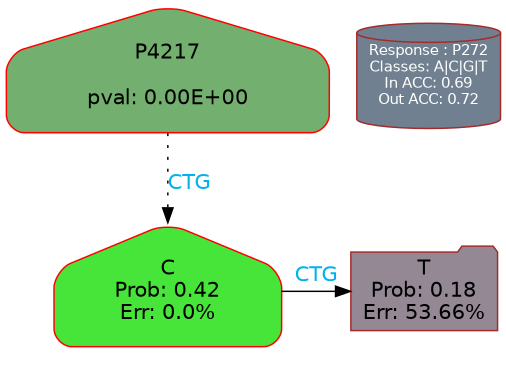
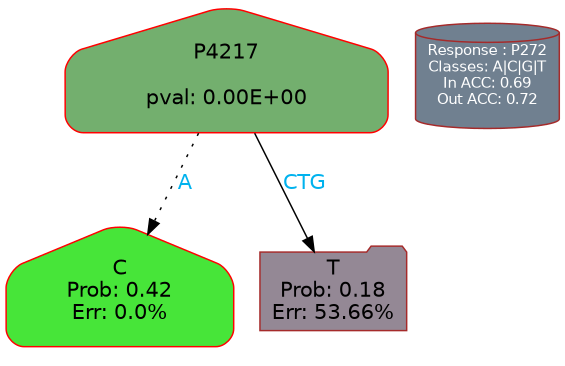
edge "P4217 pval: 0.00E+00" -> "C Prob: 0.42 Err: 0.0%": label "CTG" -> "A"
edge "C Prob: 0.42 Err: 0.0%" -> "T Prob: 0.18 Err: 53.66%": now "P4217 pval: 0.00E+00" -> "T Prob: 0.18 Err: 53.66%"
